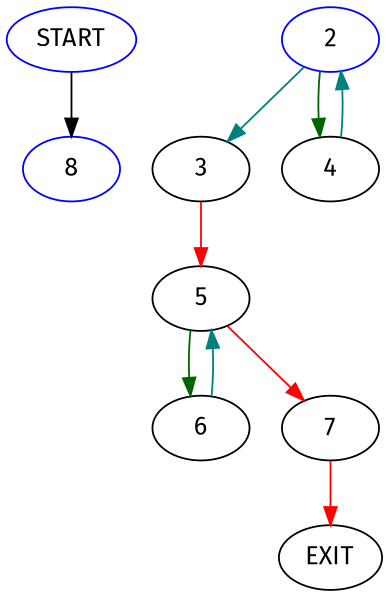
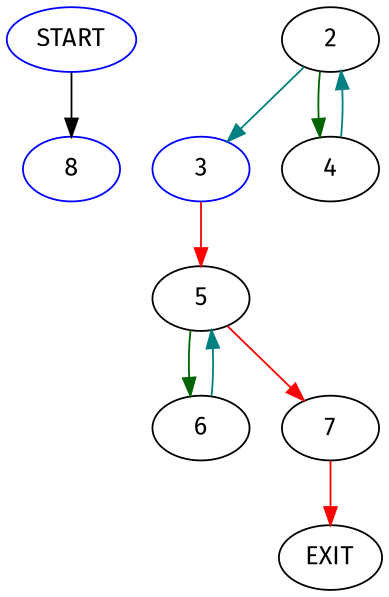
node "2": color blue -> black
node "3": color black -> blue
